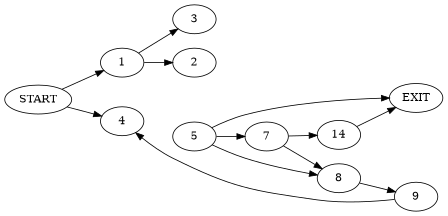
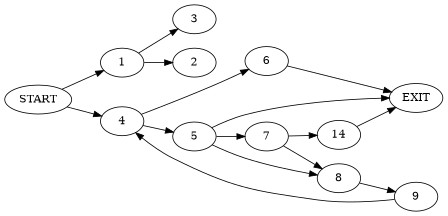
node "6": added
edge "4" -> "5": added
